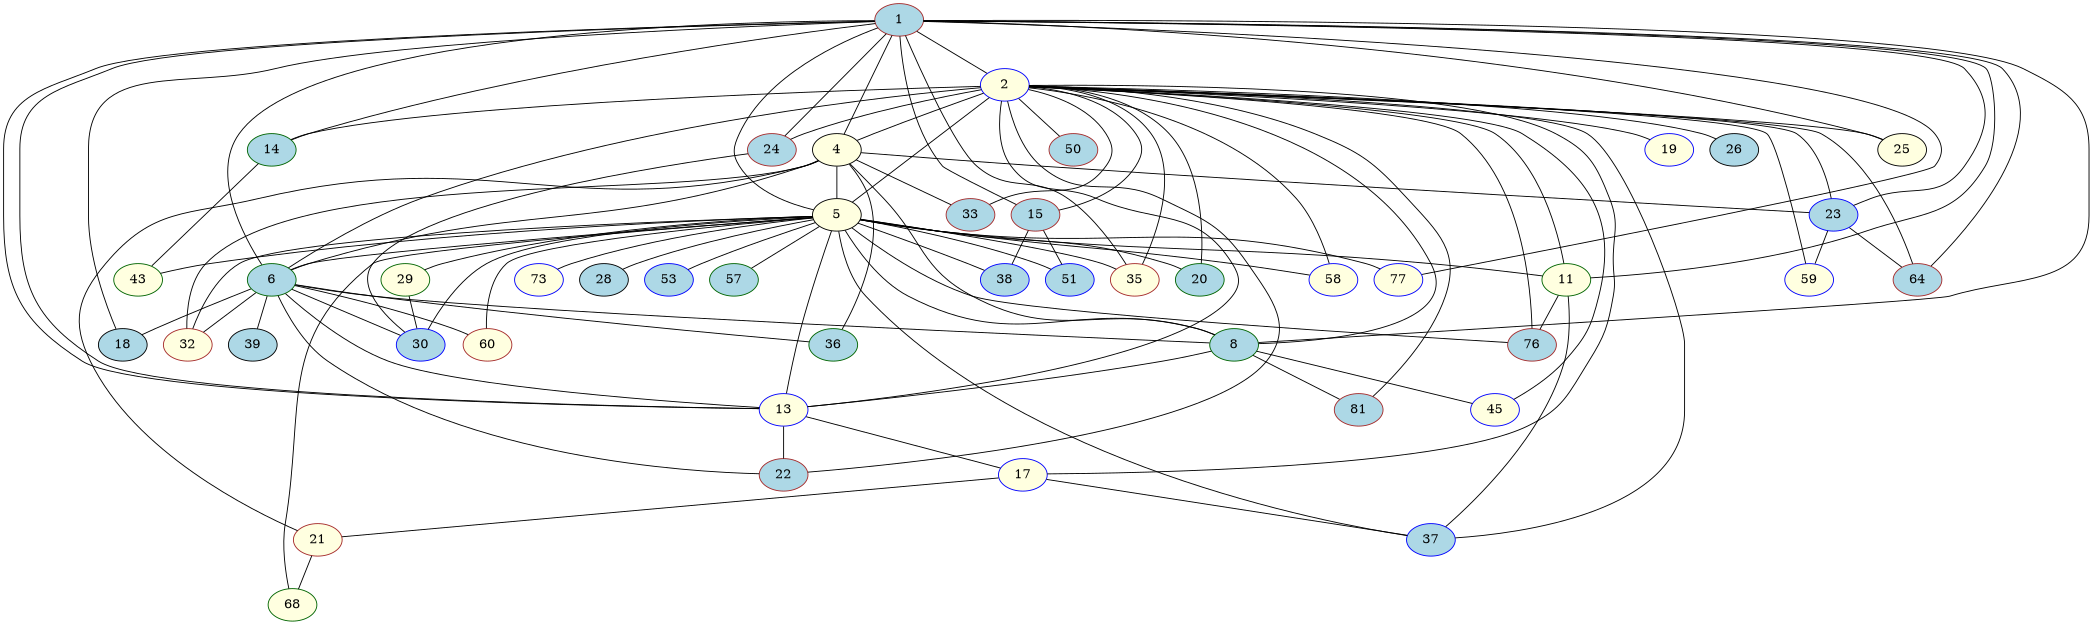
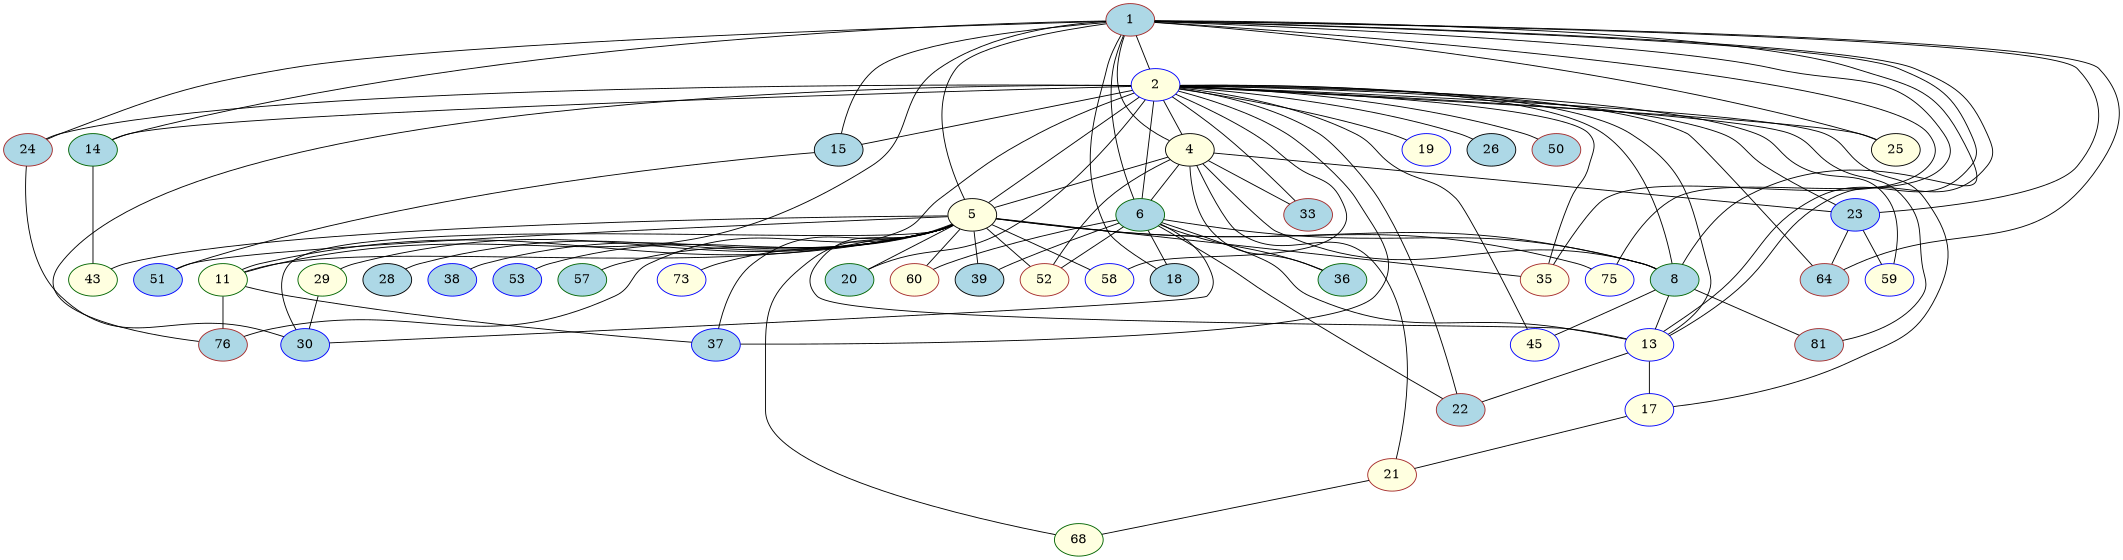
node "15": color brown -> black
edge "5" -- "6": now "5" -- "39"
edge "15" -- "38": removed
node "77": label "77" -> "75"
node "32": label "32" -> "52"
edge "17" -- "37": removed
